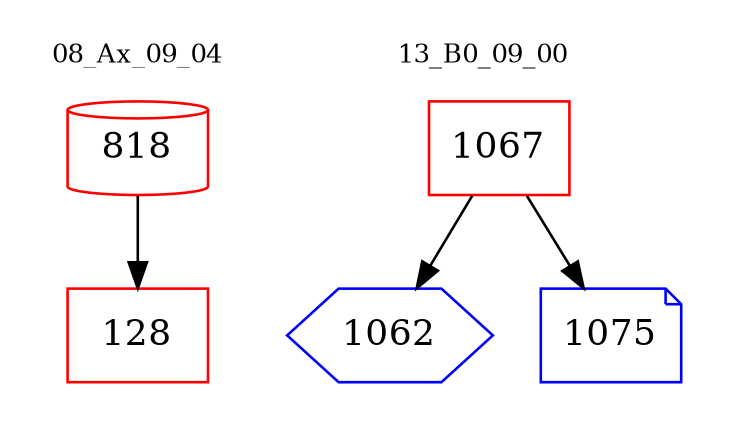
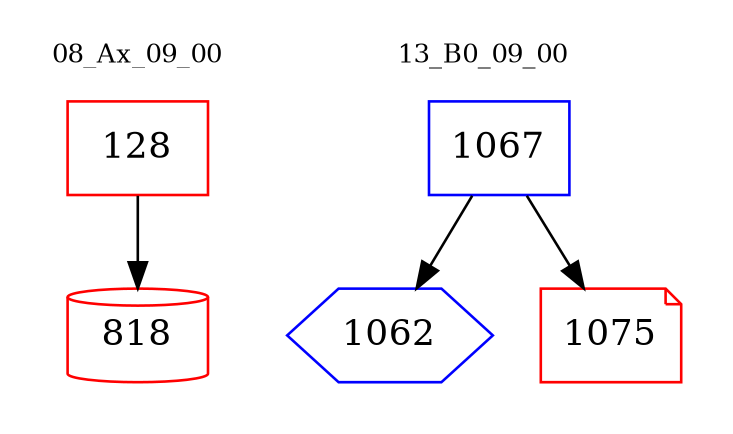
cluster "08_Ax_09_04": label "08_Ax_09_04" -> "08_Ax_09_00"
node "1067": color red -> blue
edge "818" -> "128": reversed
node "1075": color blue -> red
